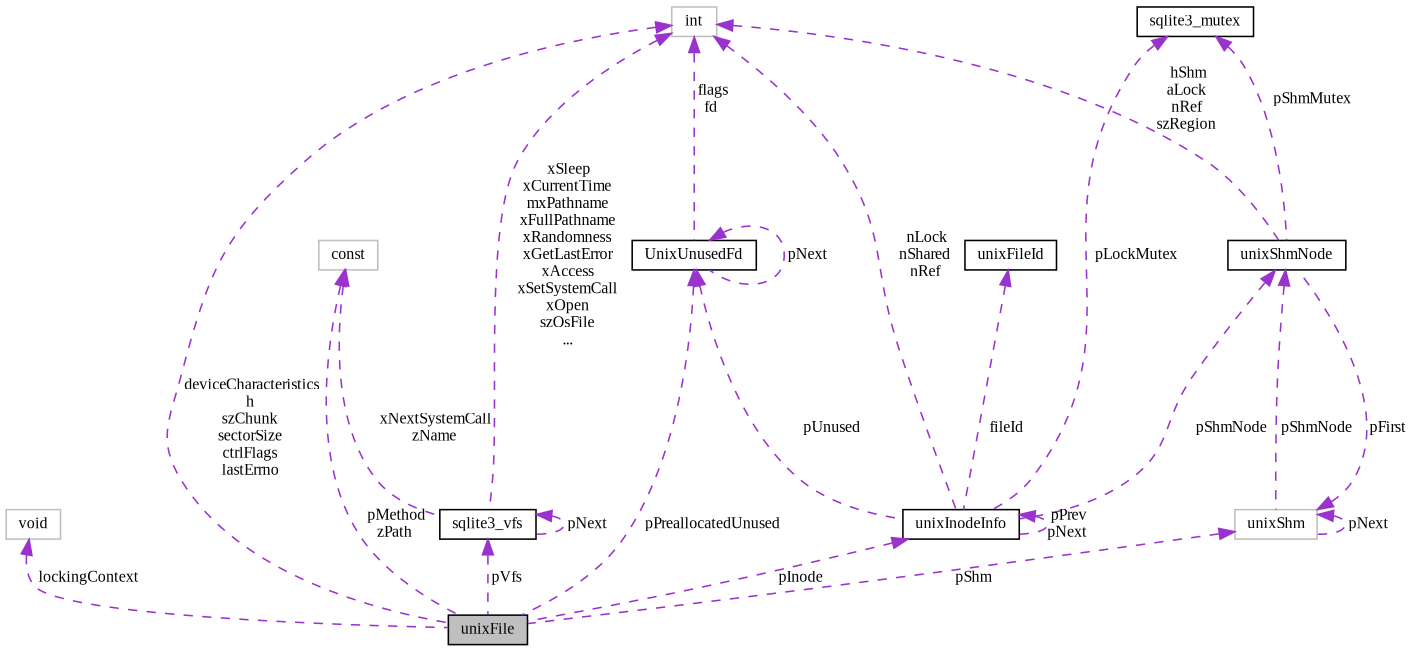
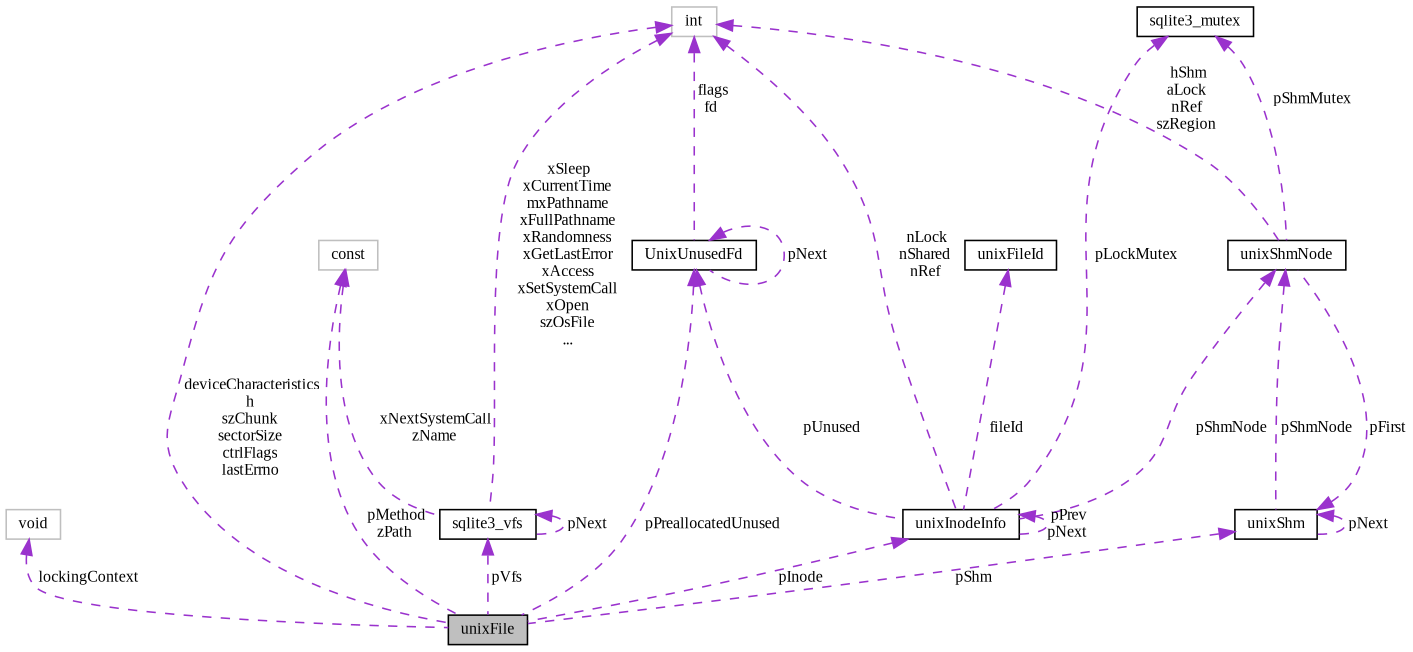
node "unixShm": color grey75 -> black
